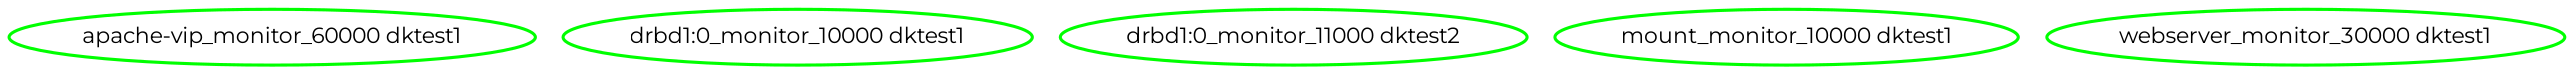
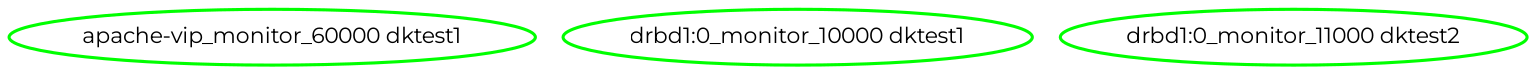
node "mount_monitor_10000 dktest1": removed
node "webserver_monitor_30000 dktest1": removed
